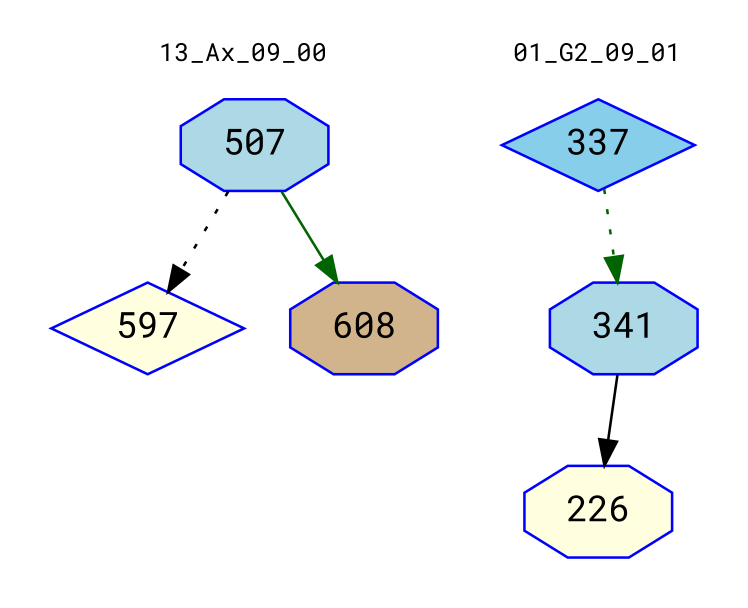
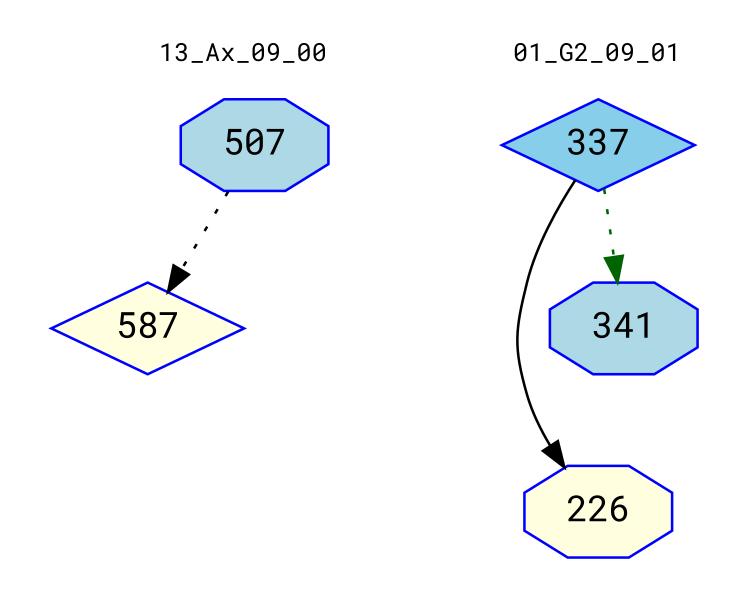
node "597": label "597" -> "587"
node "608": removed
edge "341" -> "226": now "337" -> "226"
